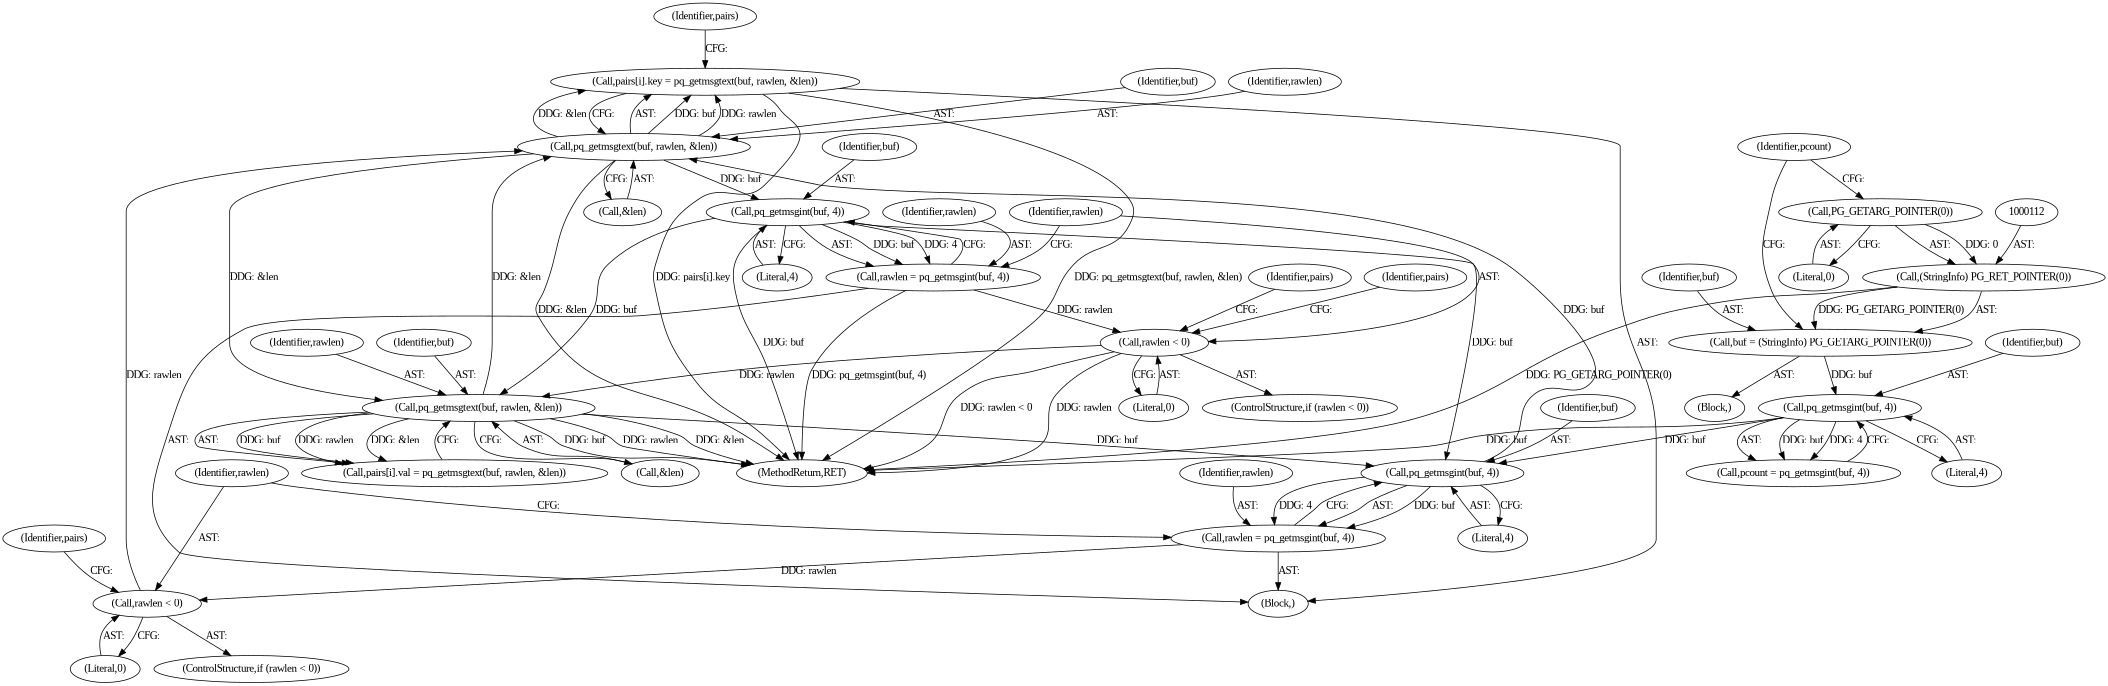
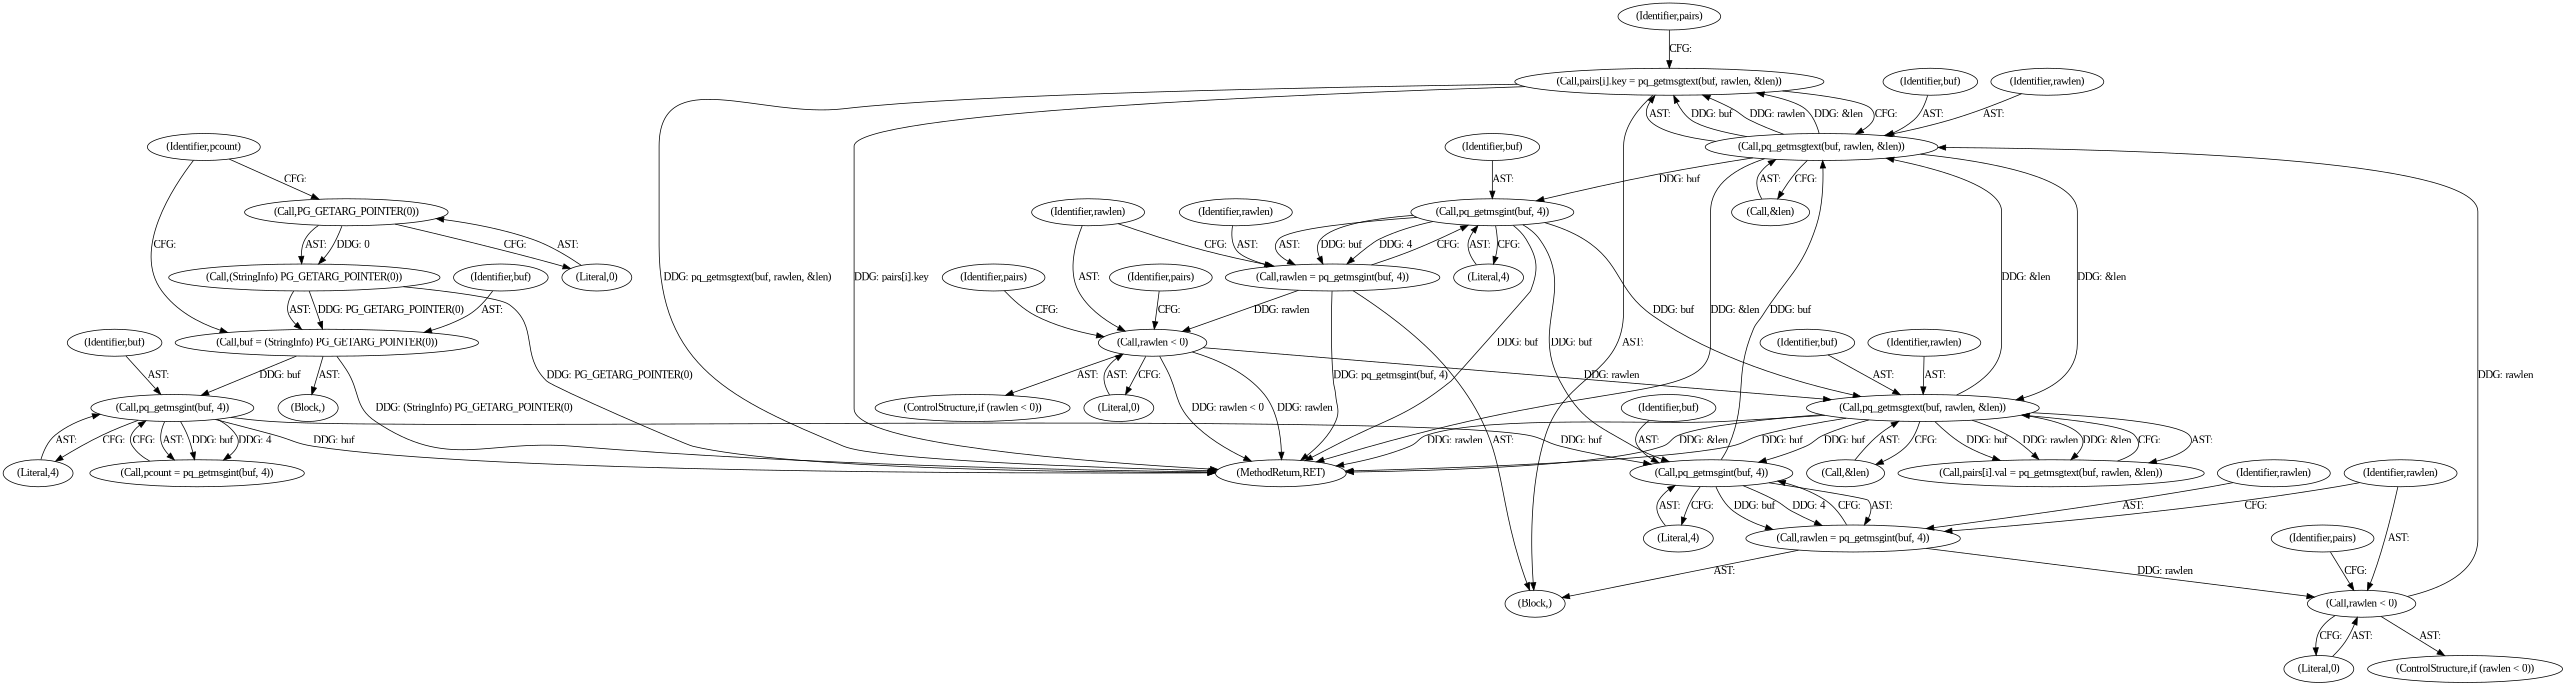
node "1000112": removed
node "(Call,(StringInfo) PG_RET_POINTER(0))": label "(Call,(StringInfo) PG_RET_POINTER(0))" -> "(Call,(StringInfo) PG_GETARG_POINTER(0))"
edge "(Call,buf = (StringInfo) PG_GETARG_POINTER(0))" -> "(MethodReturn,RET)": added, label "DDG: (StringInfo) PG_GETARG_POINTER(0)"
